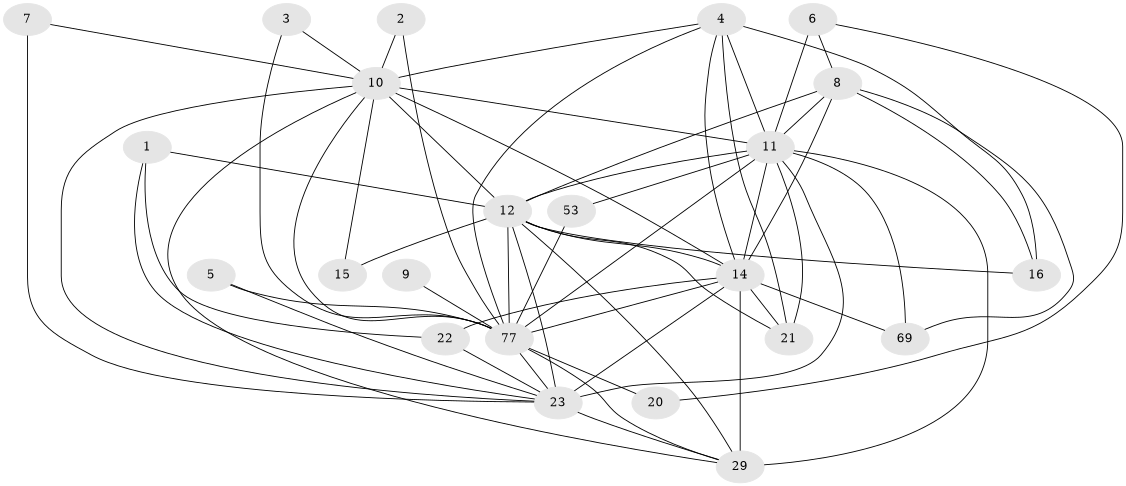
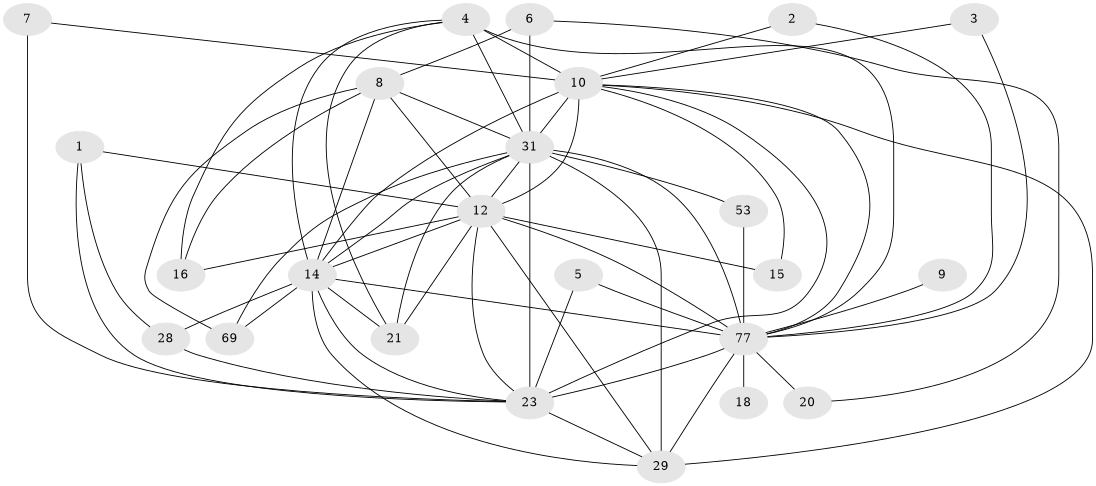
node "11": label "11" -> "31"
node "22": label "22" -> "28"
node "18": added
